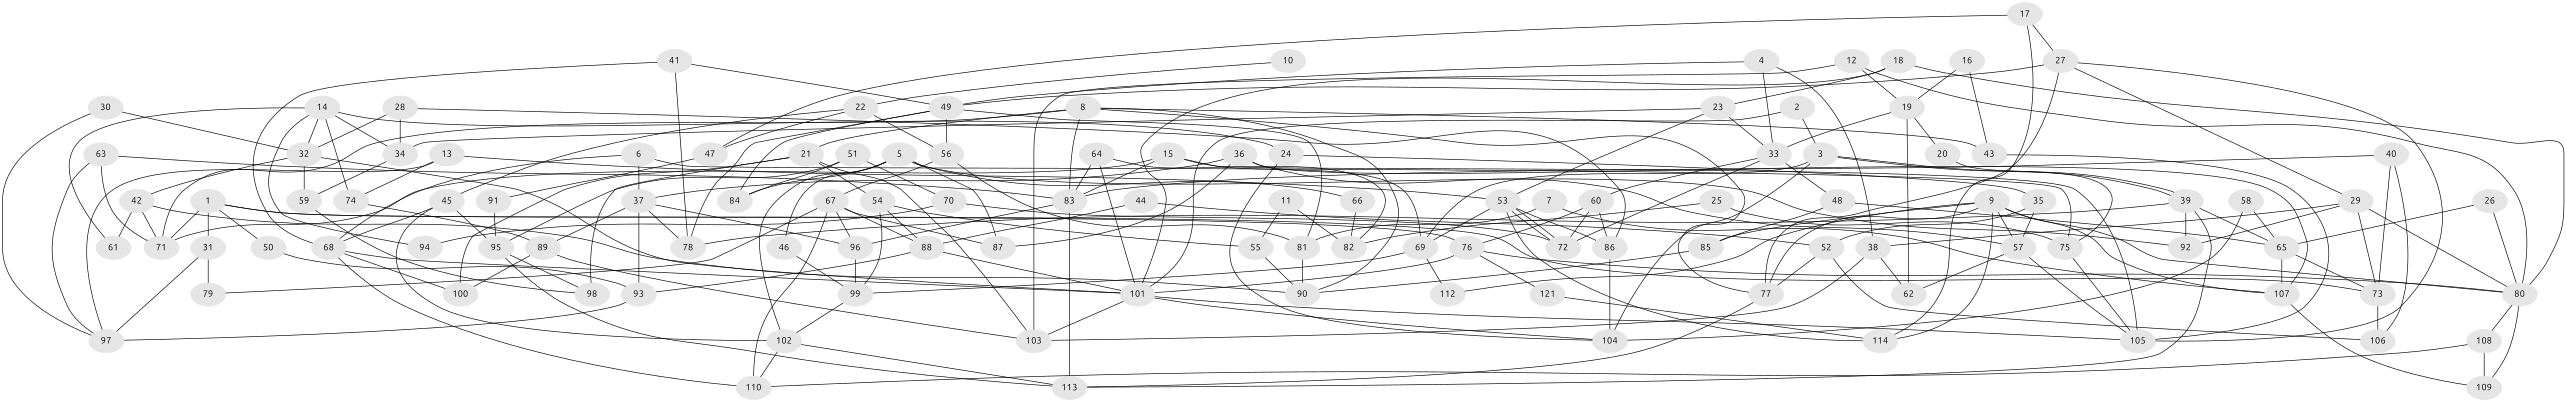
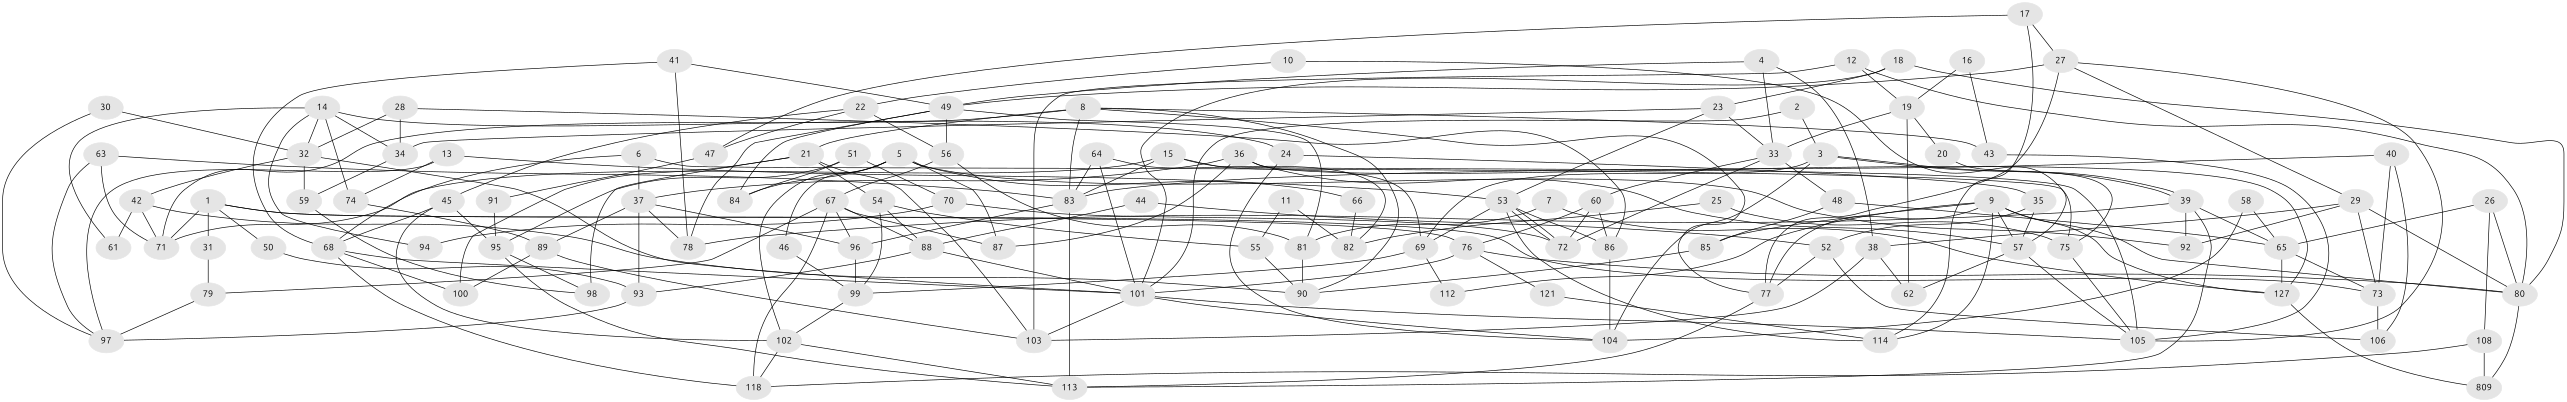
edge "10" -- "57": added
edge "31" -- "97": now "79" -- "97"
node "107": label "107" -> "127"
edge "80" -- "108": now "26" -- "108"
node "110": label "110" -> "118"
node "109": label "109" -> "809"
